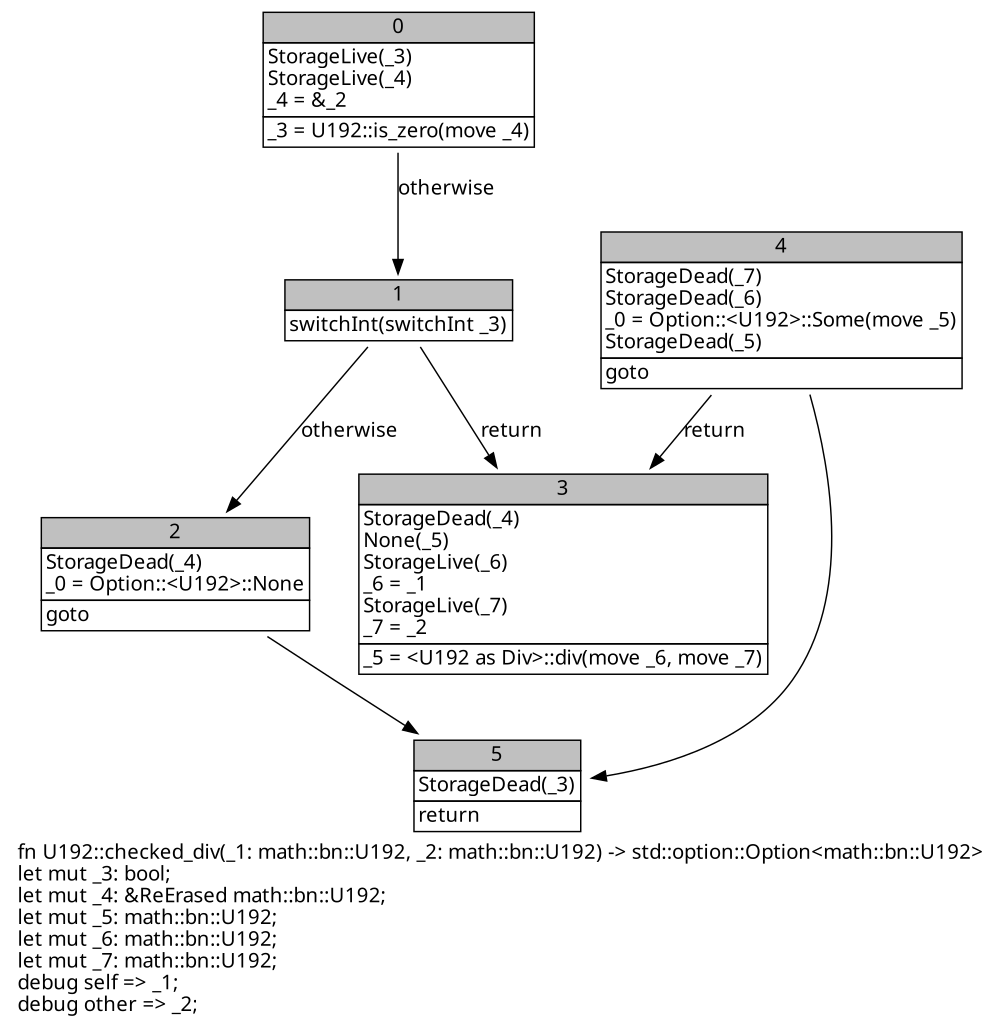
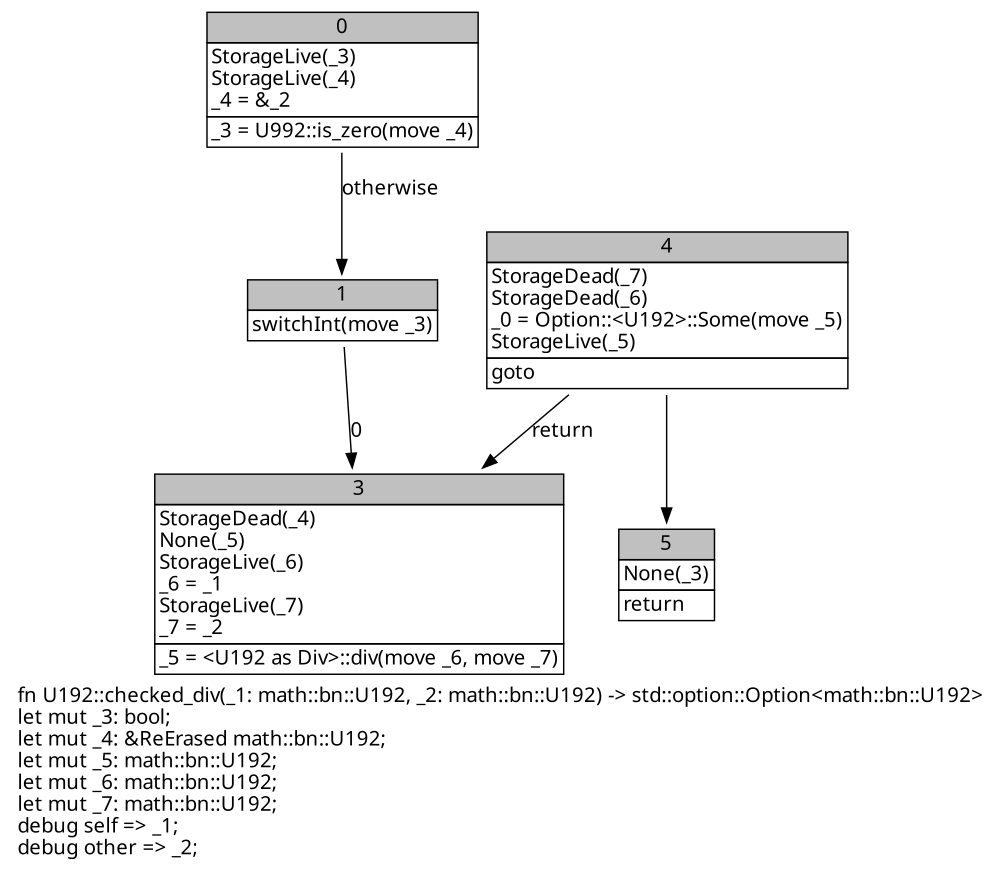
node "0": text "_3 = U192::is_zero(move _4)" -> "_3 = U992::is_zero(move _4)"
node "1": text "switchInt(switchInt _3)" -> "switchInt(move _3)"
node "4": text "StorageDead(_5)" -> "StorageLive(_5)"
edge "1" -> "3": label "return" -> "0"
node "2": removed
node "5": text "StorageDead(_3)" -> "None(_3)"
